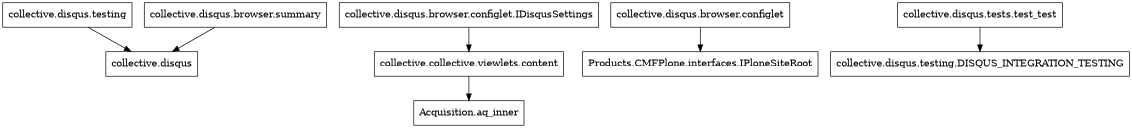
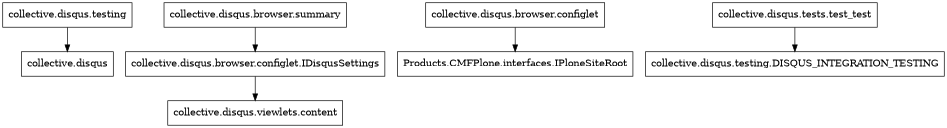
edge "collective.disqus.browser.summary" -> "collective.disqus": now "collective.disqus.browser.summary" -> "collective.disqus.browser.configlet.IDisqusSettings"
node "collective.collective.viewlets.content": label "collective.collective.viewlets.content" -> "collective.disqus.viewlets.content"
node "Acquisition.aq_inner": removed
